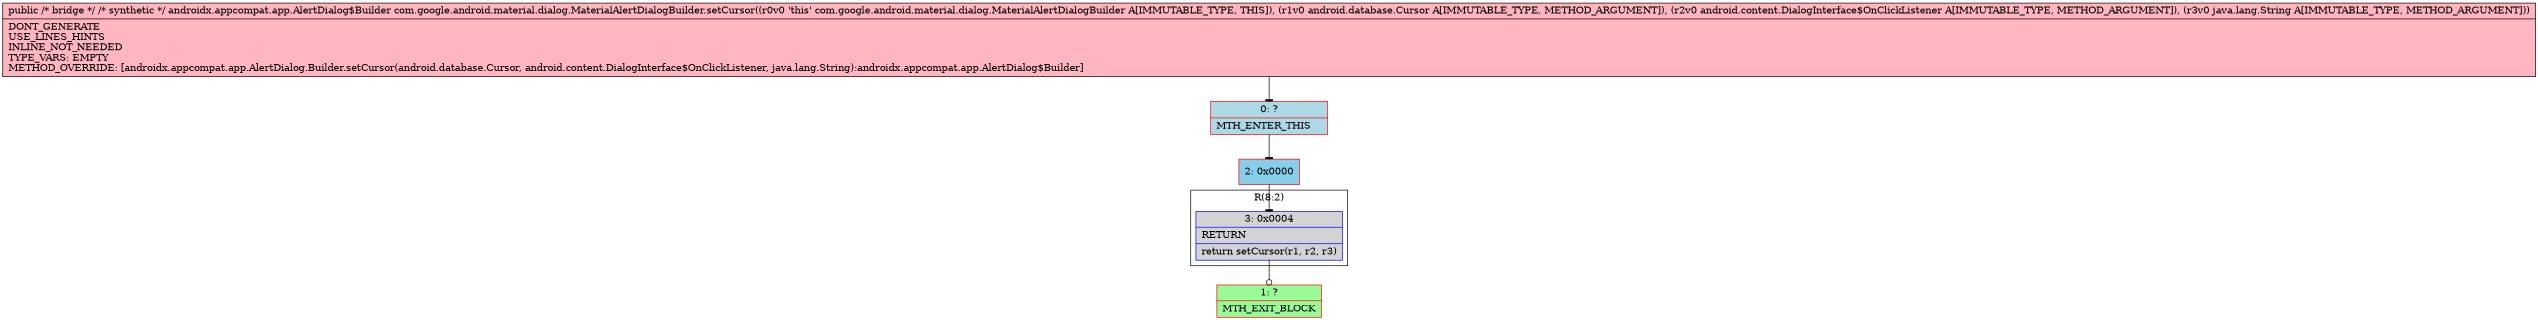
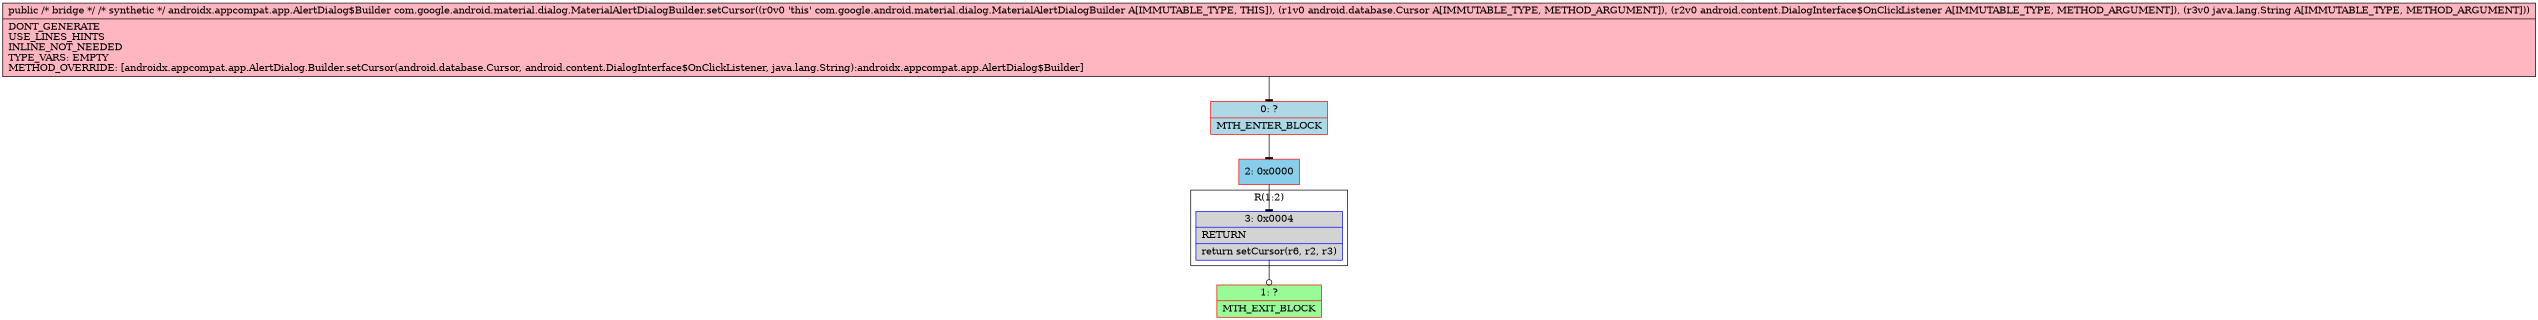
node "0: ?": text "MTH_ENTER_THIS" -> "MTH_ENTER_BLOCK"
cluster "R(8:2)": label "R(8:2)" -> "R(1:2)"
node "3: 0x0004": text "return setCursor(r1, r2, r3)" -> "return setCursor(r6, r2, r3)"
